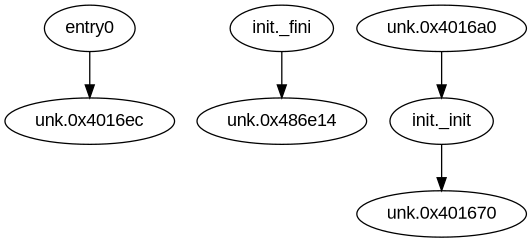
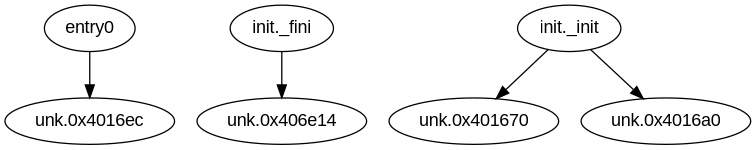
edge "unk.0x4016a0" -> "init._init": reversed
node "unk.0x486e14": label "unk.0x486e14" -> "unk.0x406e14"
